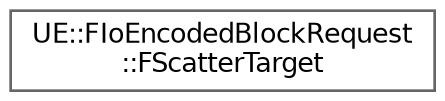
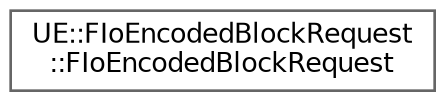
node "UE::FIoEncodedBlockRequest ::FScatterTarget": label "UE::FIoEncodedBlockRequest ::FScatterTarget" -> "UE::FIoEncodedBlockRequest ::FIoEncodedBlockRequest"
